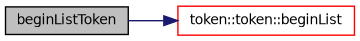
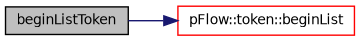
node "token::token::beginList": label "token::token::beginList" -> "pFlow::token::beginList"
